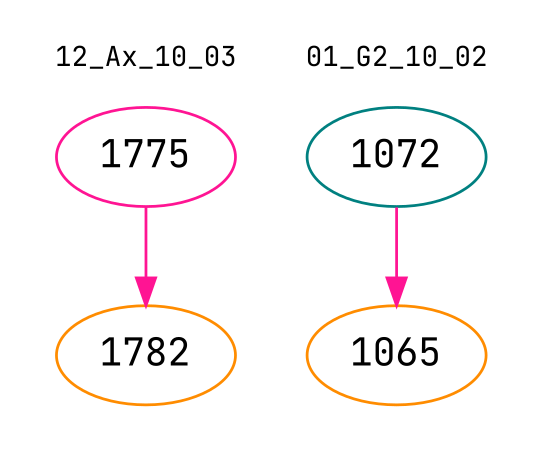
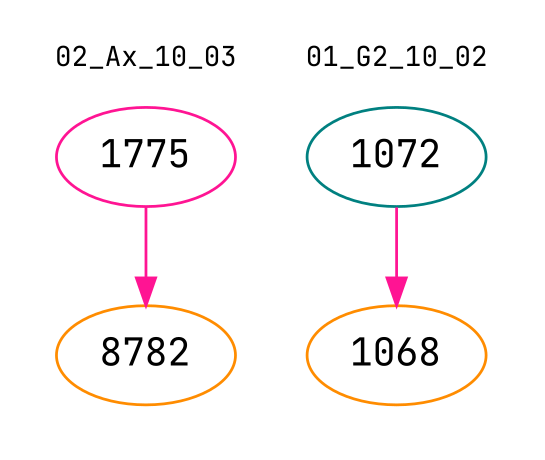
cluster "12_Ax_10_03": label "12_Ax_10_03" -> "02_Ax_10_03"
node "1782": label "1782" -> "8782"
node "1065": label "1065" -> "1068"
